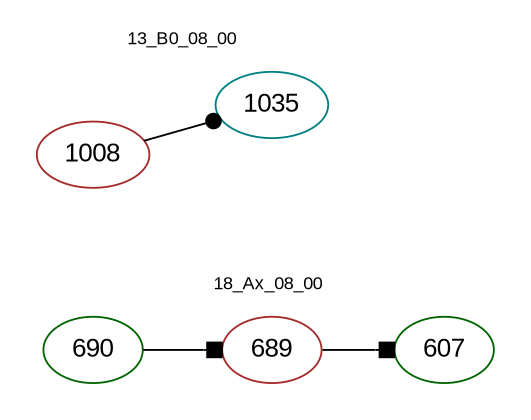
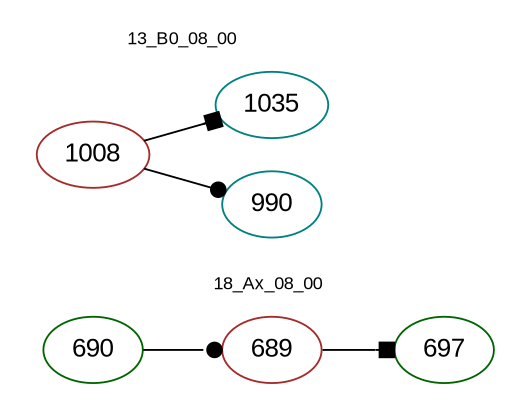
edge "1008" -> "1035": arrowhead dot -> box
node "990": added
edge "690" -> "689": arrowhead box -> dot
node "607": label "607" -> "697"
